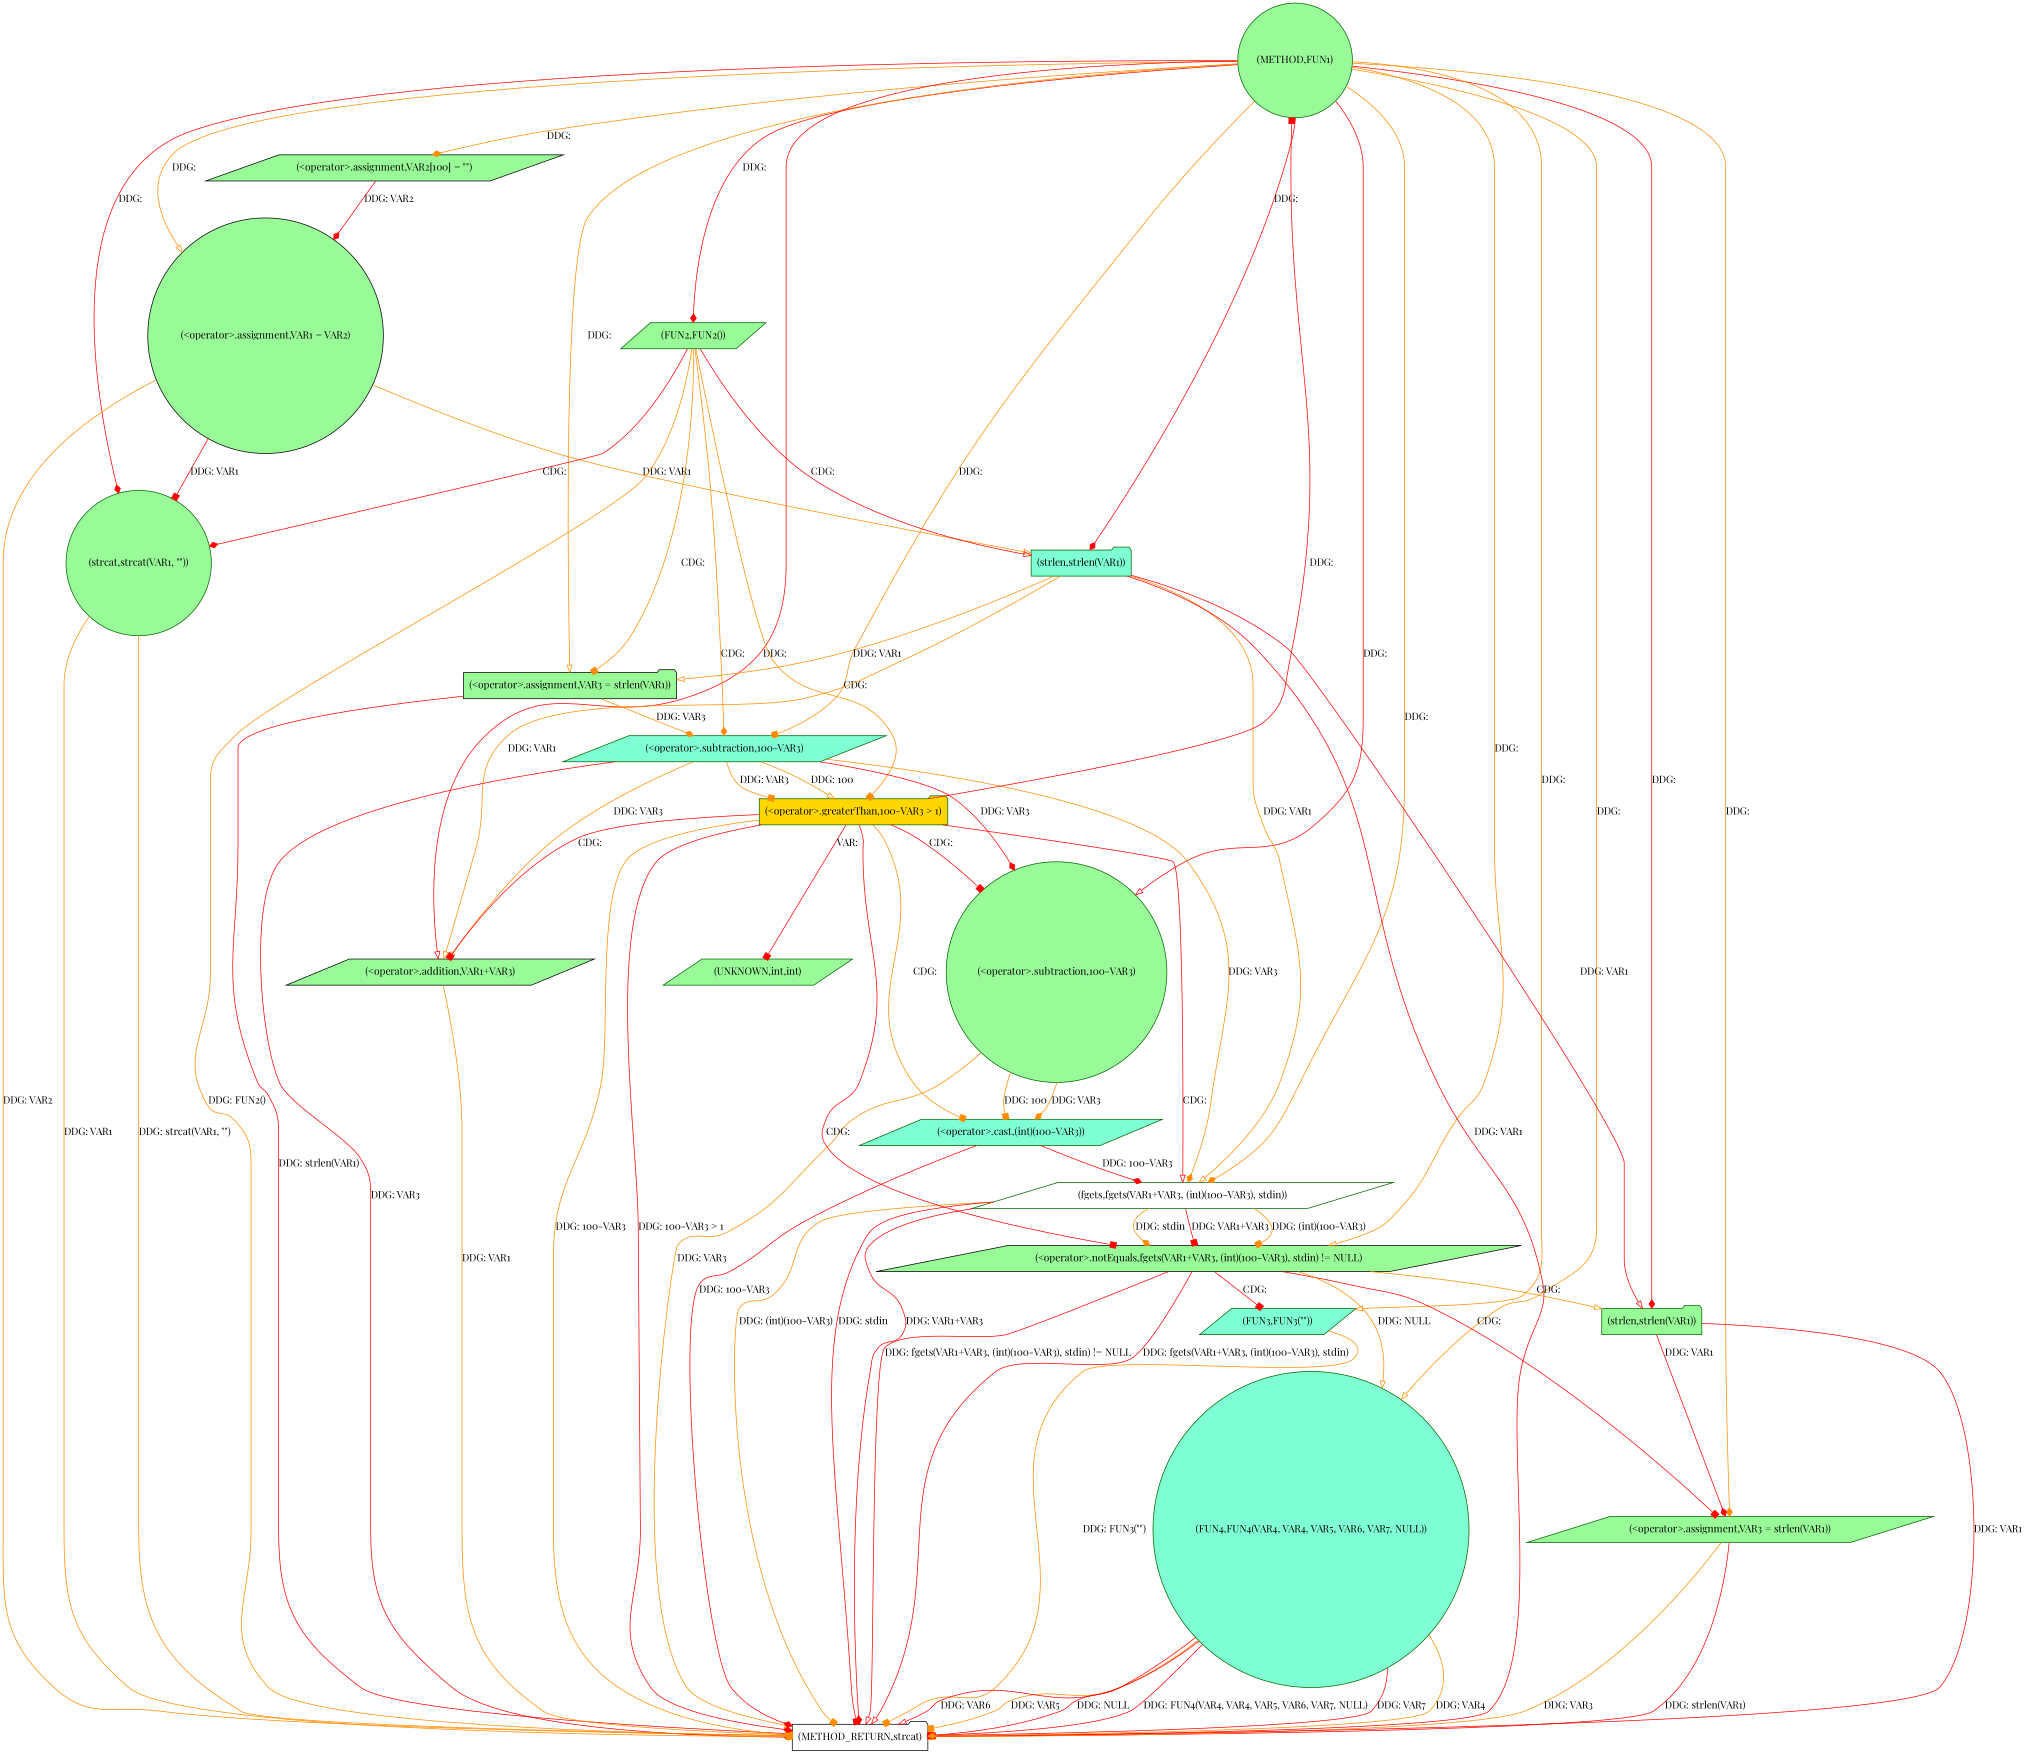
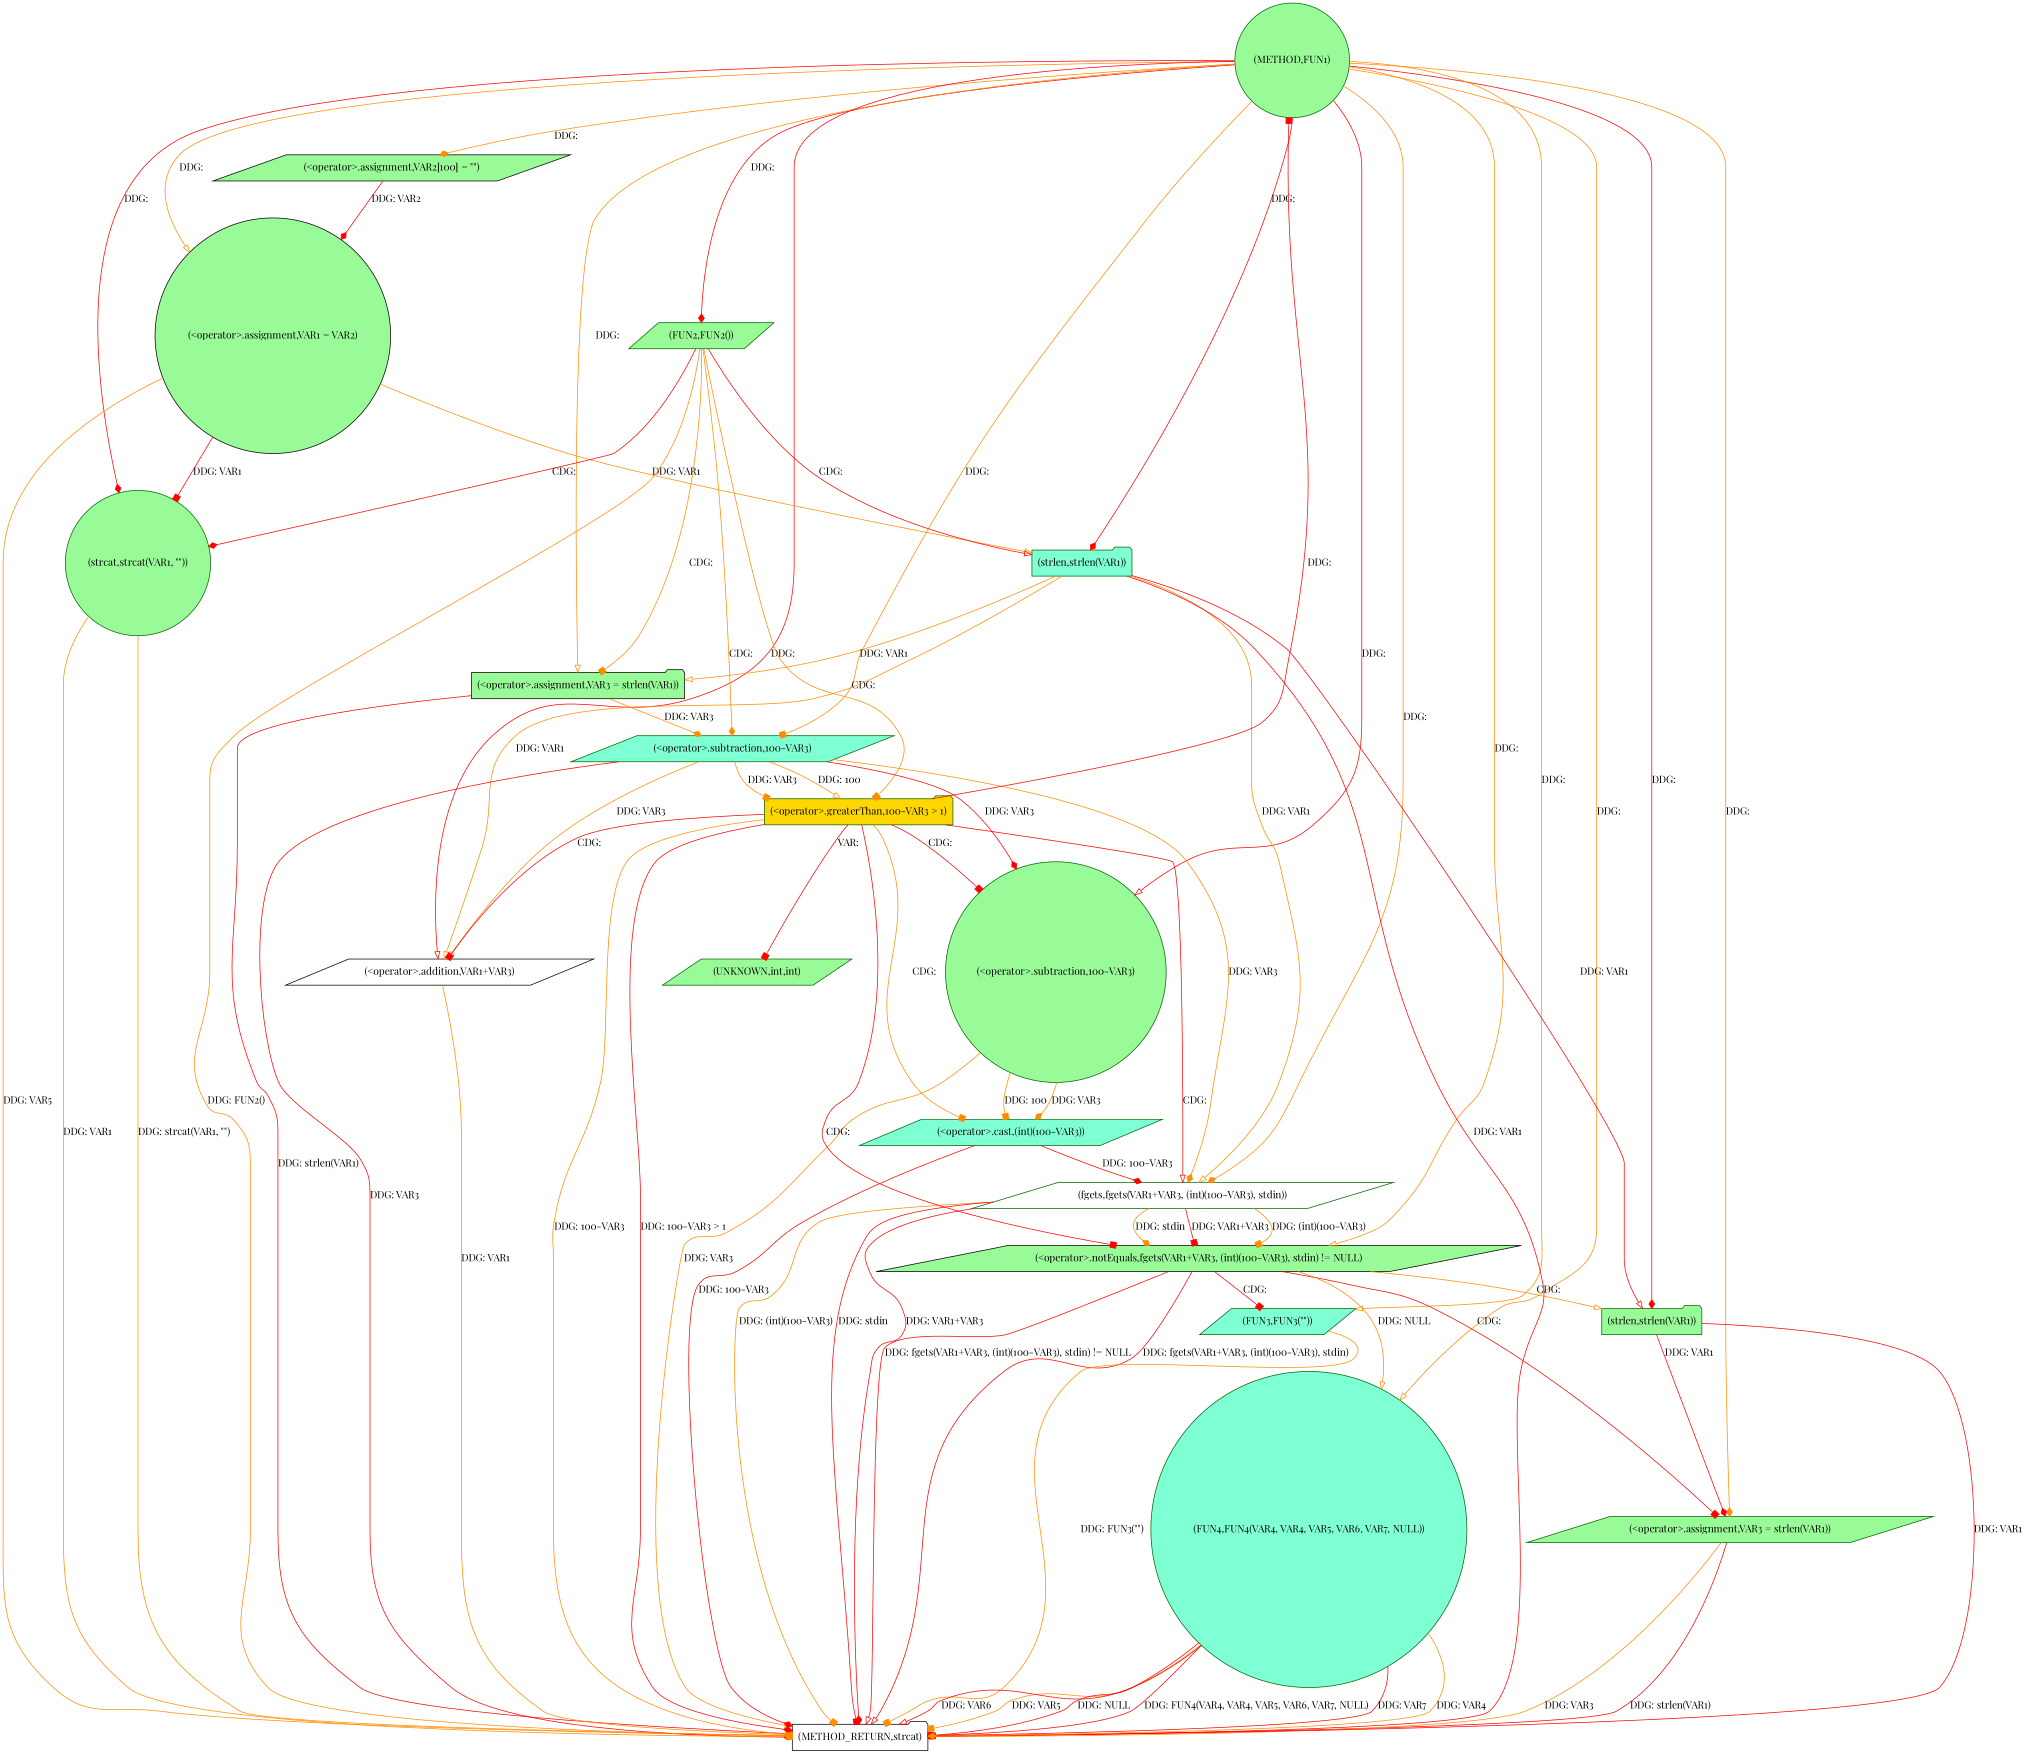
node "(<operator>.addition,VAR1+VAR3)": fillcolor palegreen -> white
edge "(<operator>.assignment,VAR1 = VAR2)" -> "(METHOD_RETURN,strcat)": label "DDG: VAR2" -> "DDG: VAR5"
